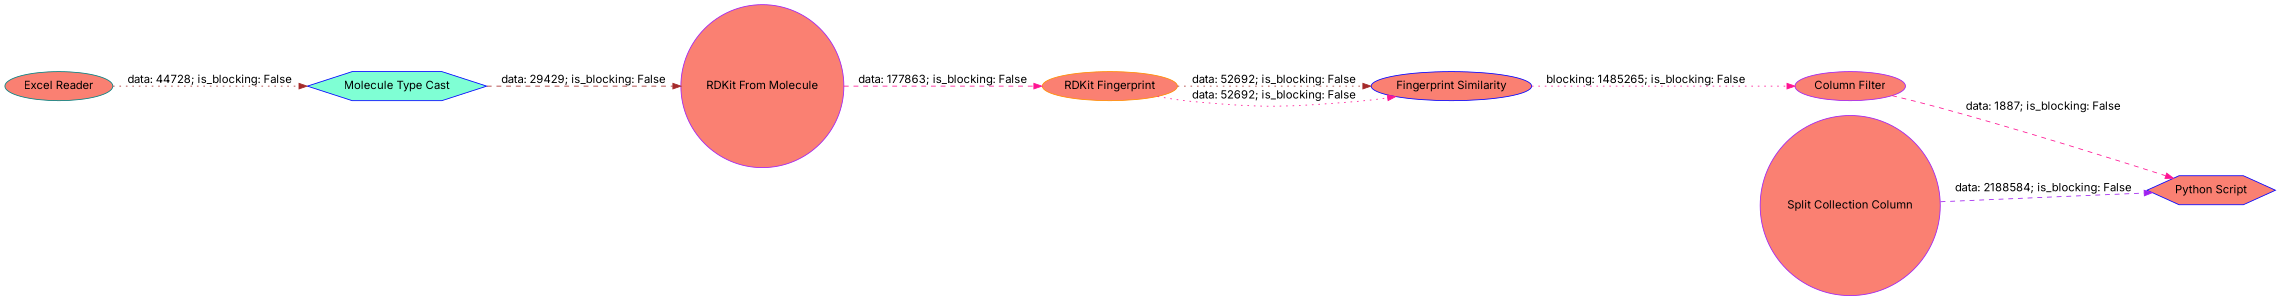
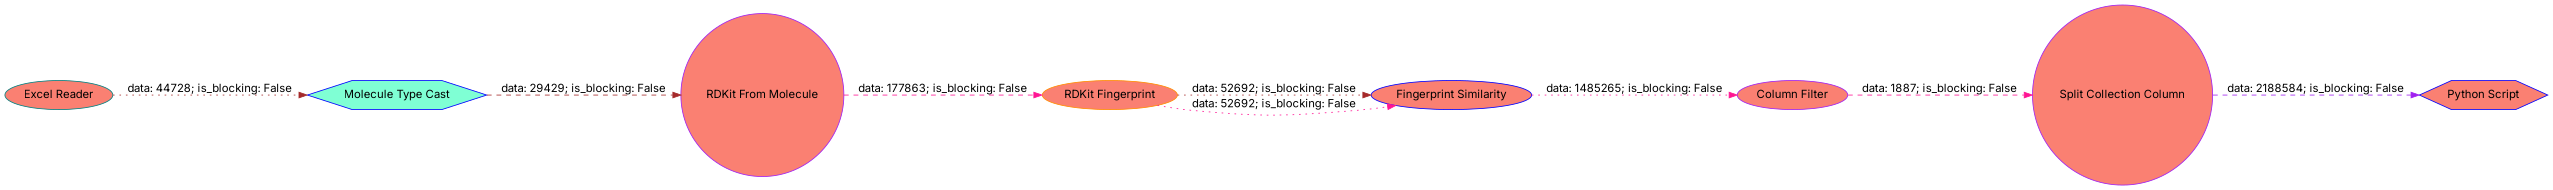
edge "Fingerprint Similarity" -> "Column Filter": label "blocking: 1485265; is_blocking: False" -> "data: 1485265; is_blocking: False"
edge "Column Filter" -> "Python Script": now "Column Filter" -> "Split Collection Column"
